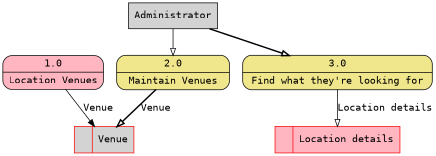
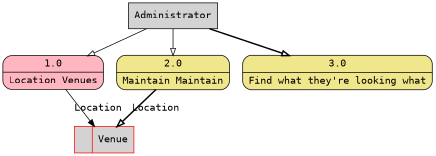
edge "Administrator" -> "1.0": added
node "2.0": text "Maintain Venues" -> "Maintain Maintain"
node "3.0": text "Find what they're looking for" -> "Find what they're looking what"
edge "1.0" -> "Venue": label "Venue" -> "Location"
edge "2.0" -> "Venue": label "Venue" -> "Location"
node "Location details": removed
